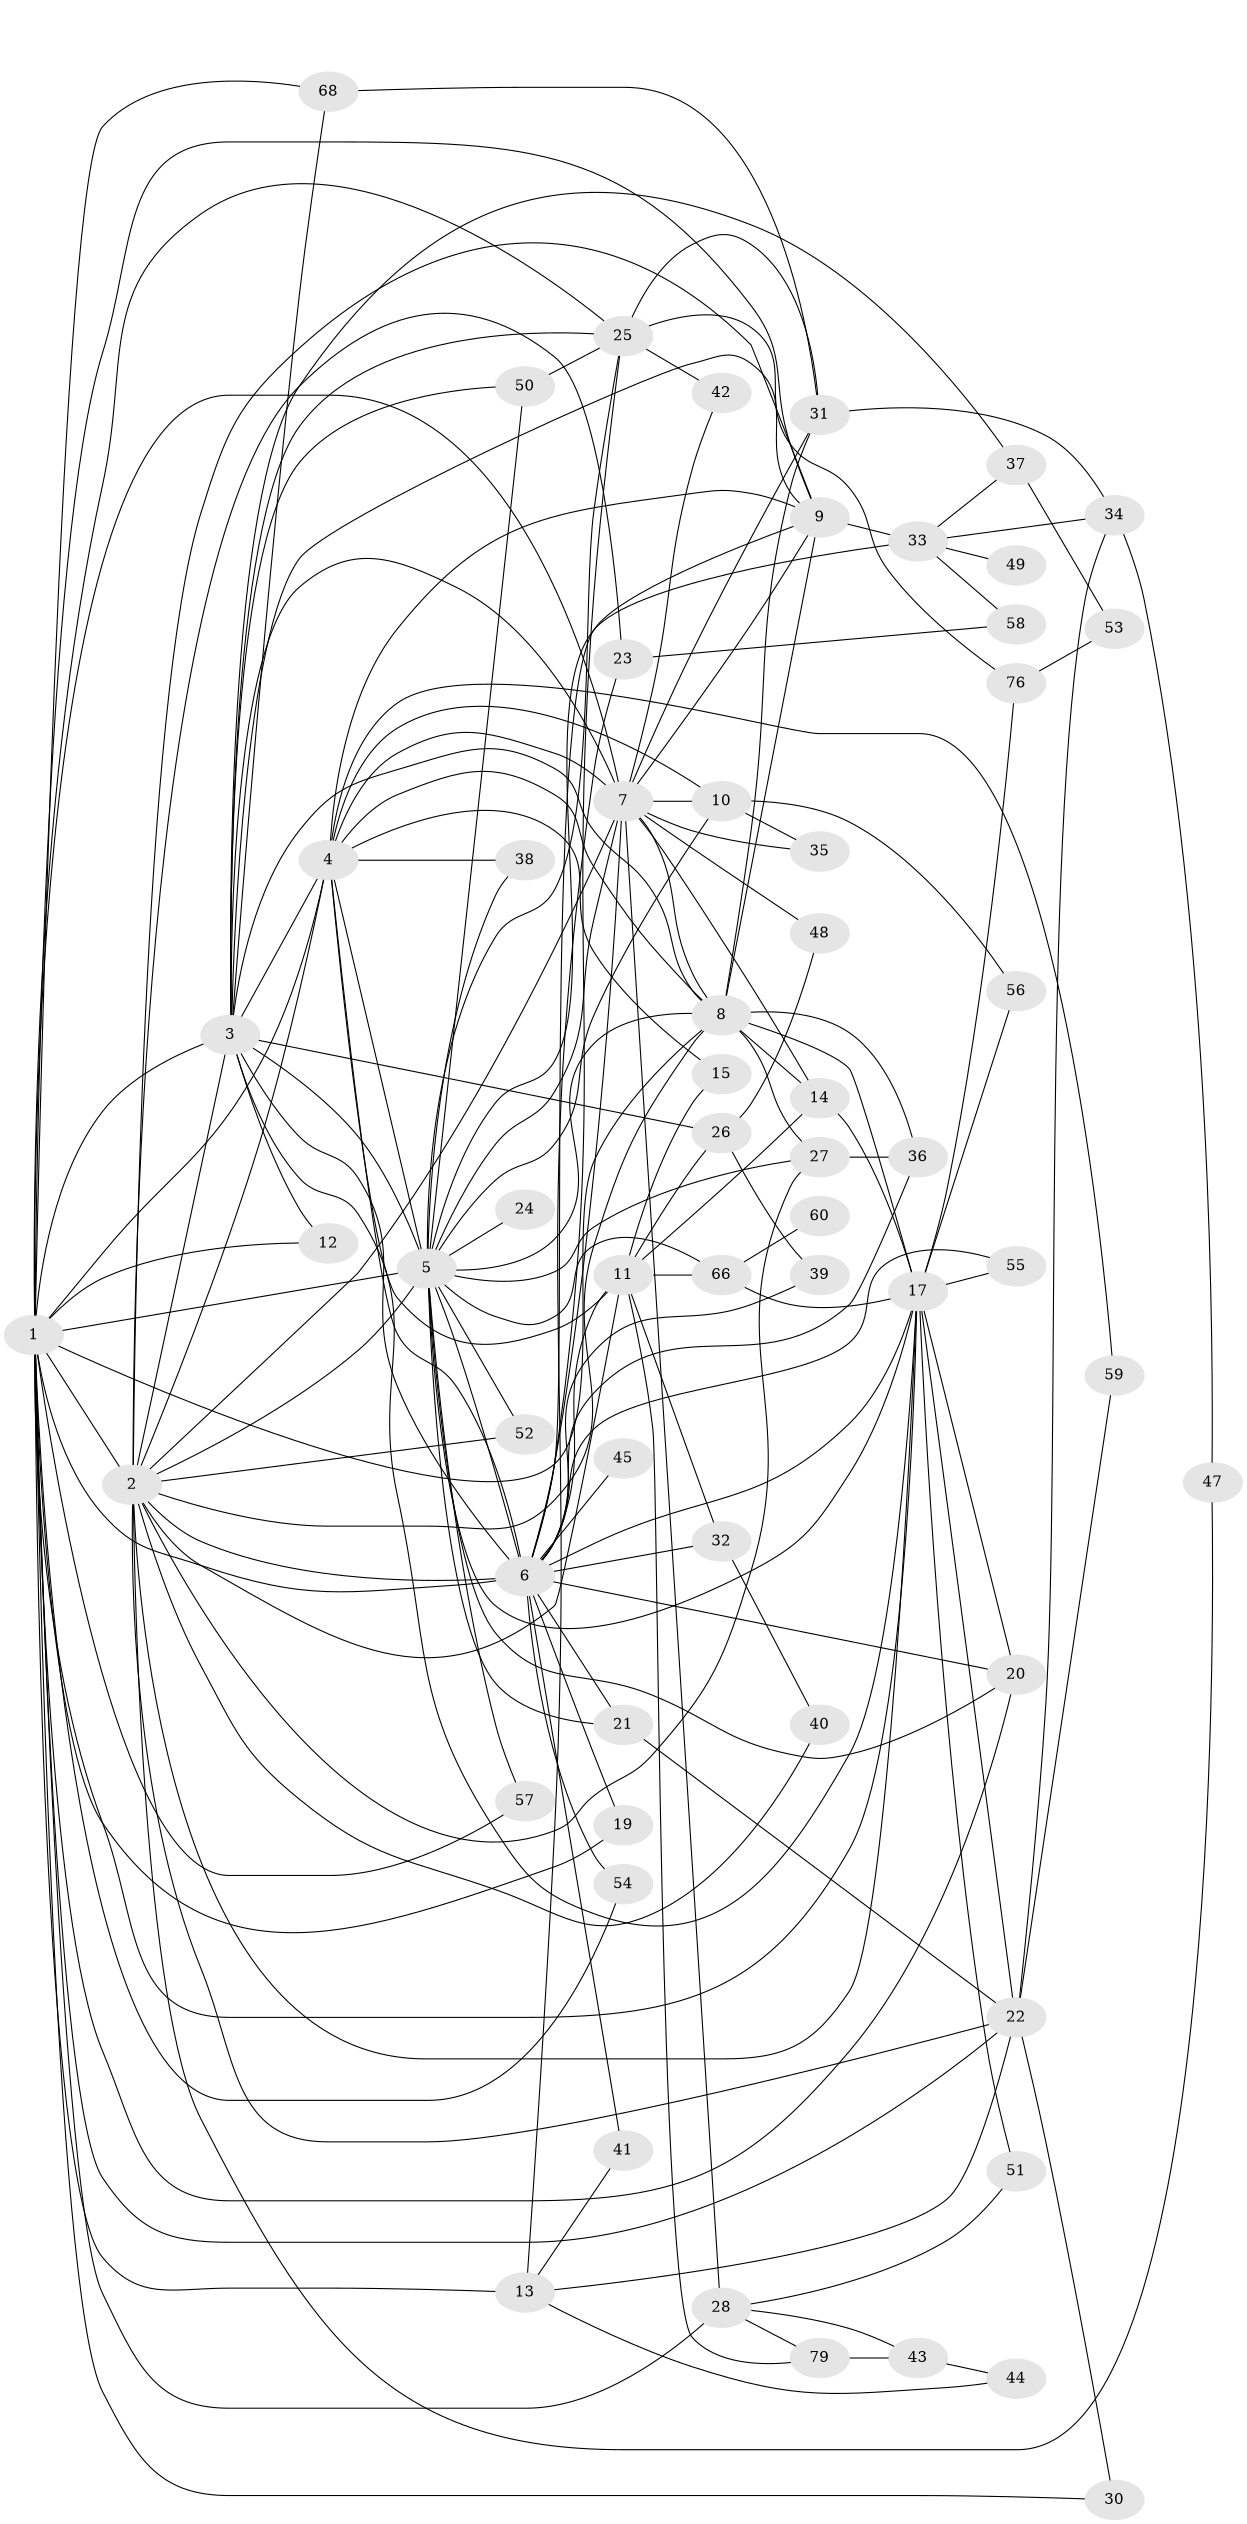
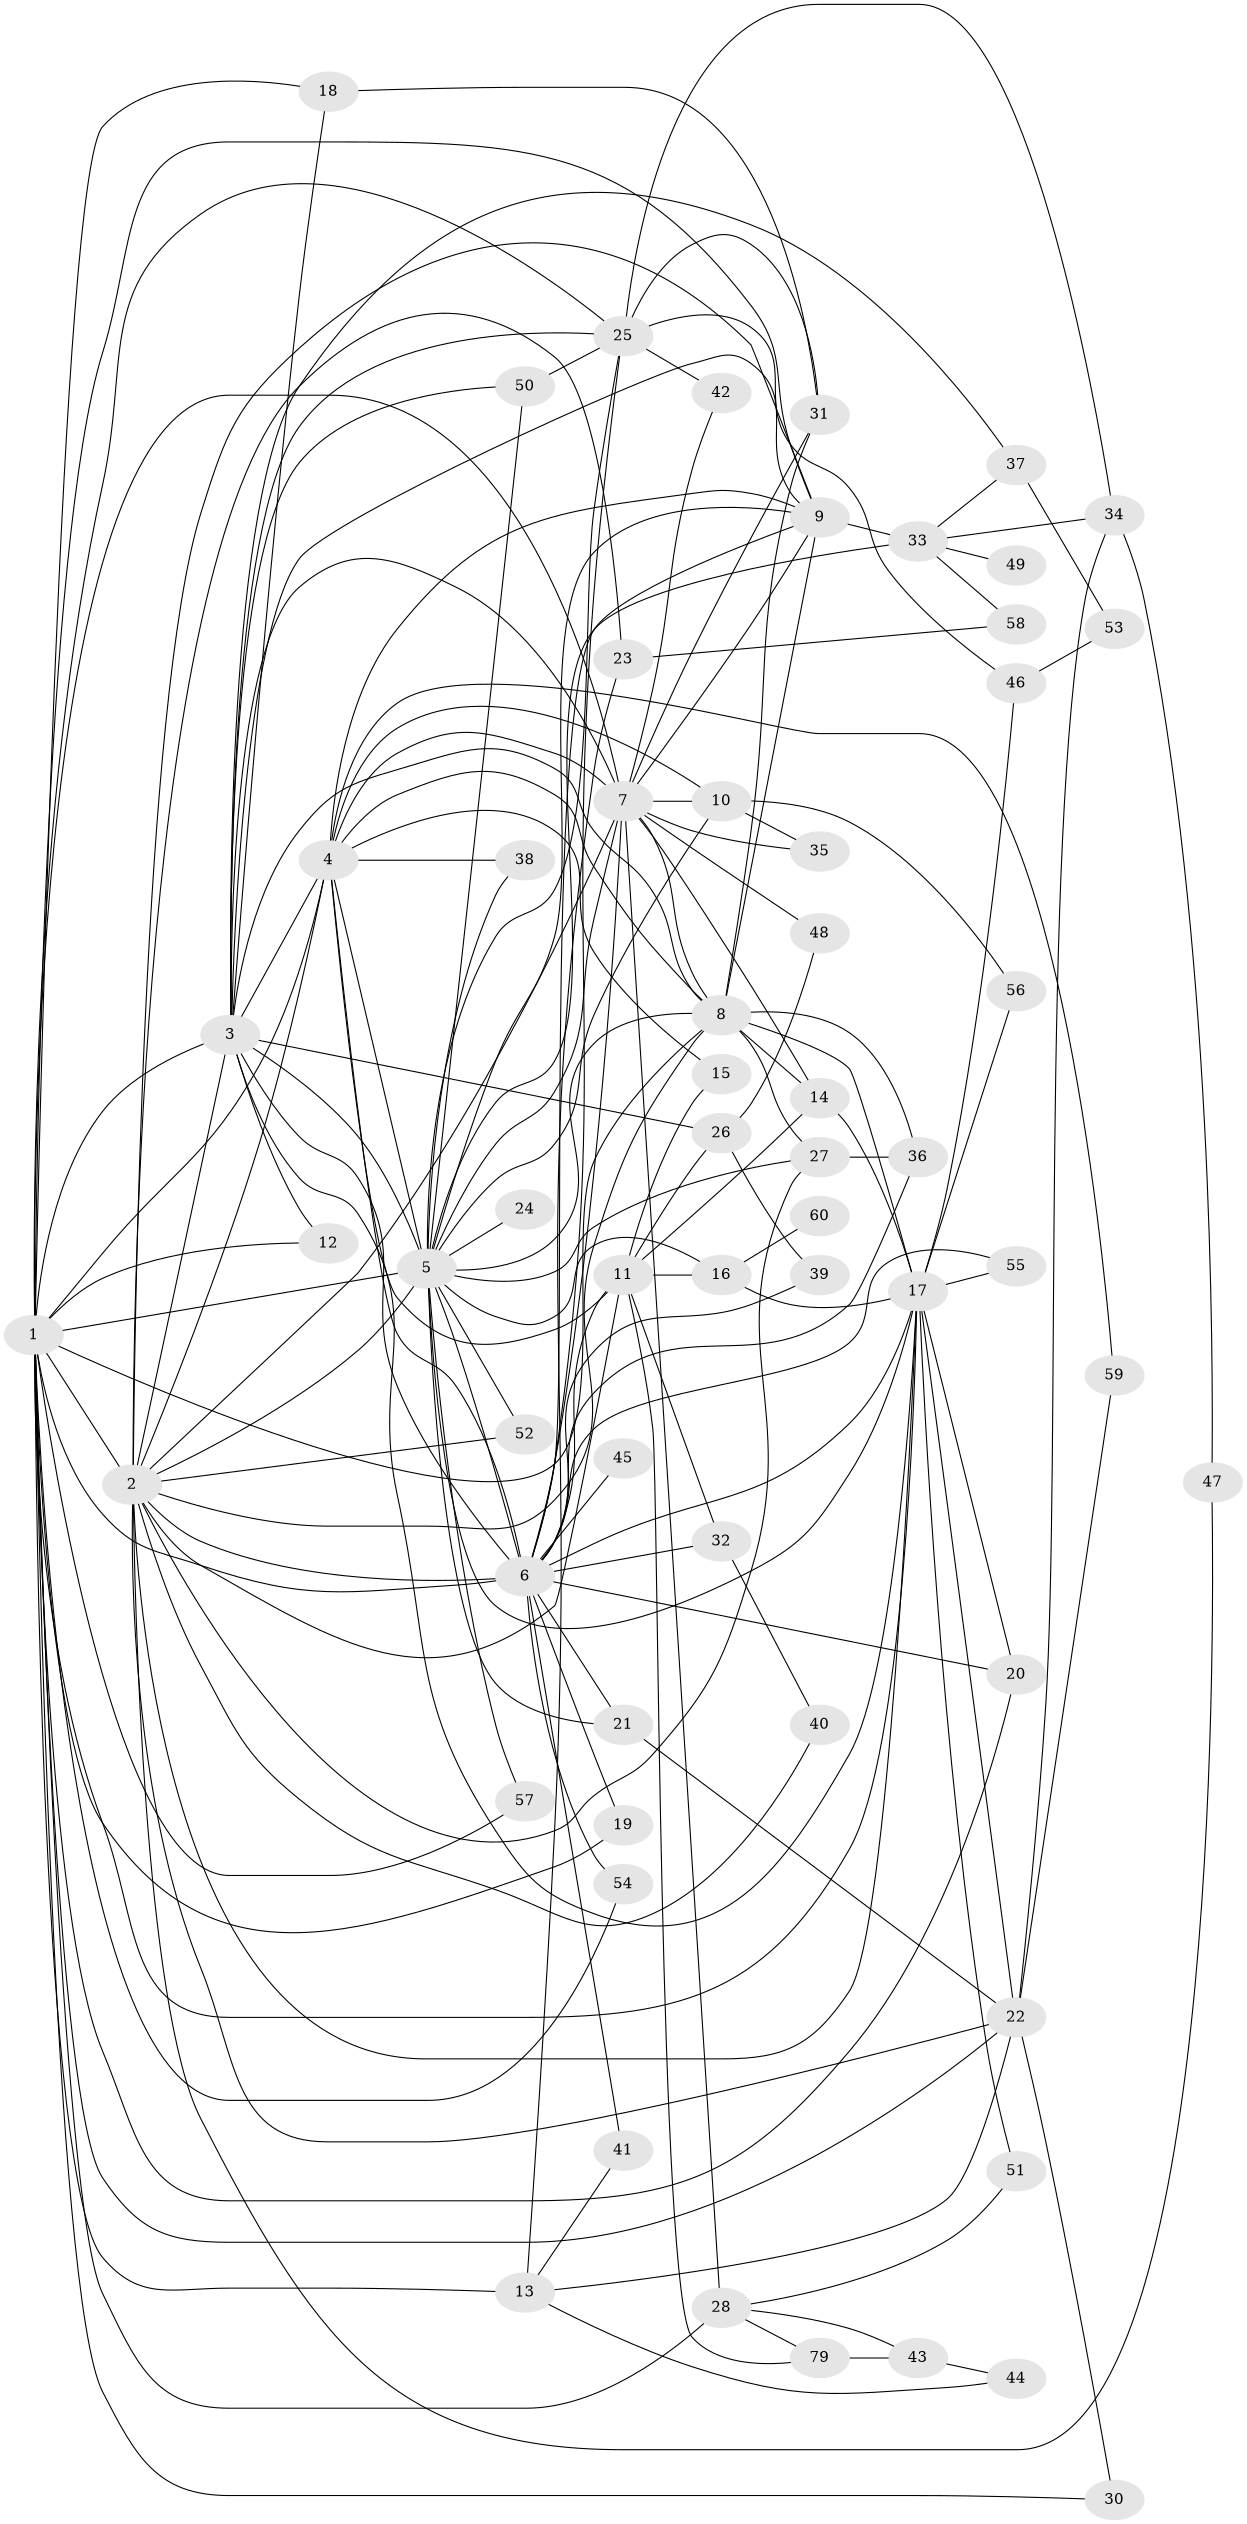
node "68": label "68" -> "18"
edge "31" -- "34": now "25" -- "34"
node "76": label "76" -> "46"
node "66": label "66" -> "16"
edge "5" -- "20": now "5" -- "9"
